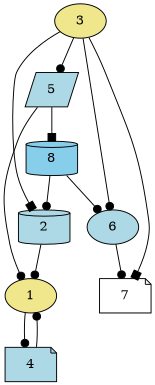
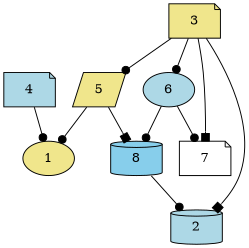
node "3": shape ellipse -> note
node "5": fillcolor lightblue -> khaki
edge "8" -> "6": reversed
edge "2" -> "1": removed
edge "1" -> "4": removed
